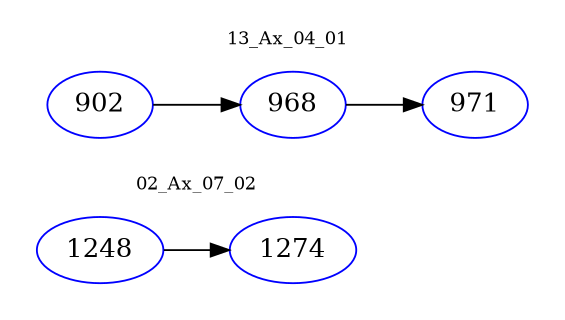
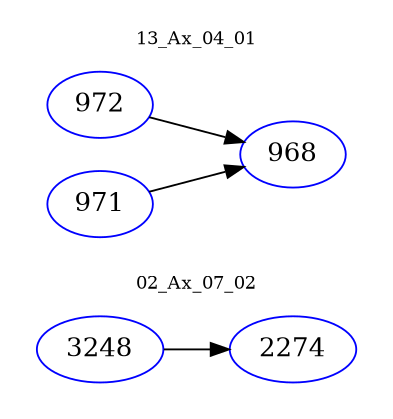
node "902": label "902" -> "972"
edge "968" -> "971": reversed
node "1248": label "1248" -> "3248"
node "1274": label "1274" -> "2274"
